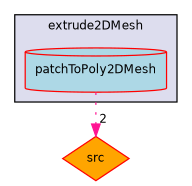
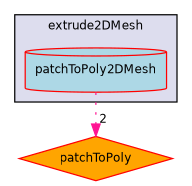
node "src": label "src" -> "patchToPoly"
